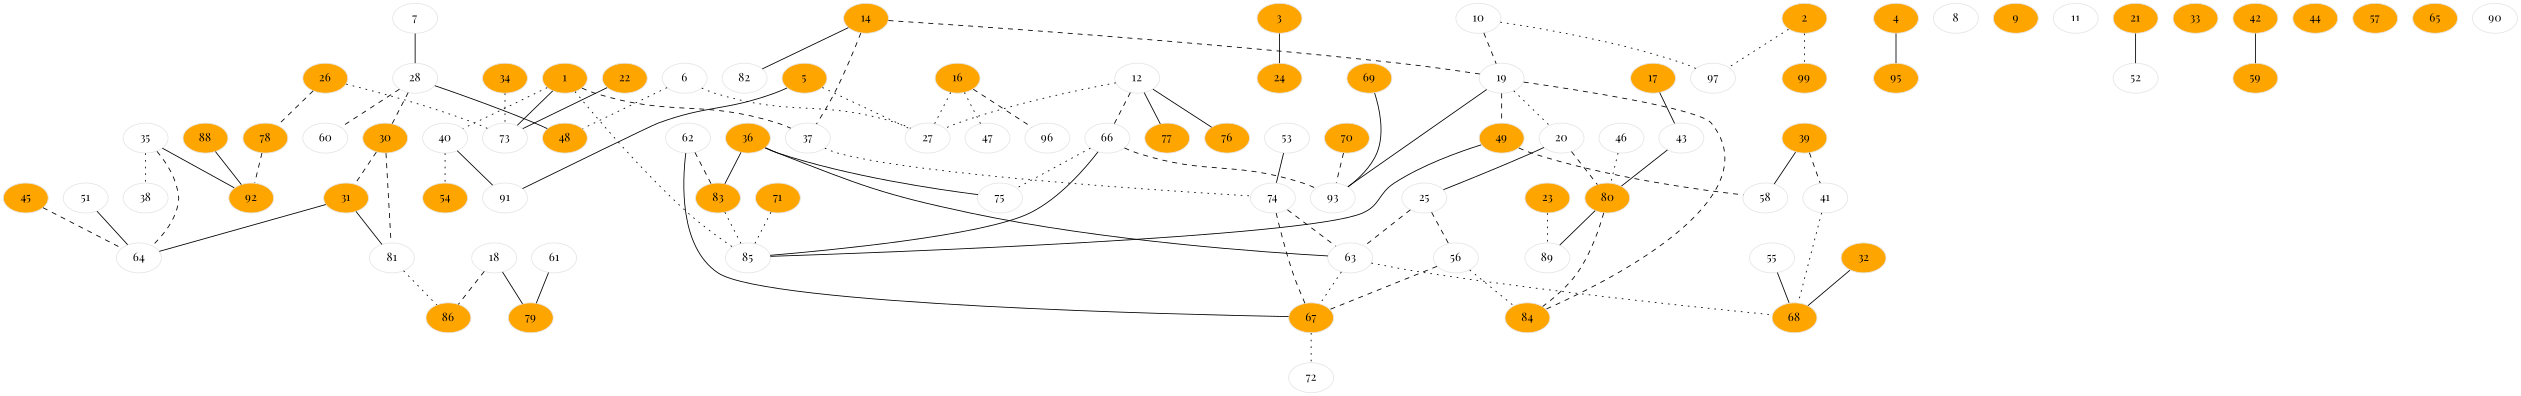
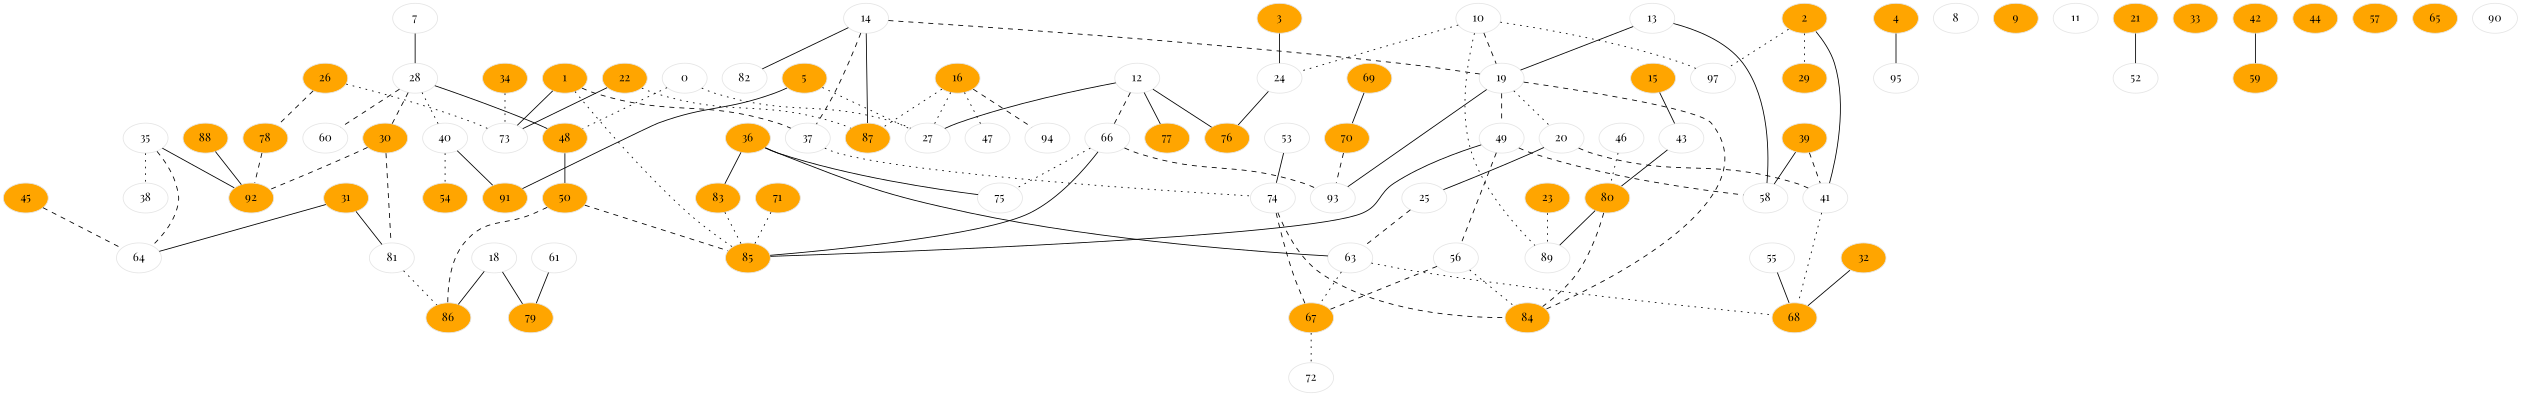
node "14": fillcolor orange -> white
node "13": added
edge "10" -- "24": added
node "6": label "6" -> "0"
node "24": fillcolor orange -> white
node "17": label "17" -> "15"
node "99": label "99" -> "29"
node "95": fillcolor orange -> white
edge "12" -- "27": style dotted -> solid
edge "1" -- "40": now "28" -- "40"
edge "2" -- "41": added
edge "24" -- "76": added
node "62": removed
node "87": added
node "96": label "96" -> "94"
node "49": fillcolor orange -> white
edge "10" -- "89": added
edge "69" -- "93": now "69" -- "70"
edge "30" -- "31": now "30" -- "92"
edge "20" -- "80": now "20" -- "41"
node "51": removed
node "91": fillcolor white -> orange
node "50": added
edge "25" -- "56": now "49" -- "56"
edge "74" -- "63": now "74" -- "84"
node "85": fillcolor white -> orange
edge "18" -- "86": style dashed -> solid
